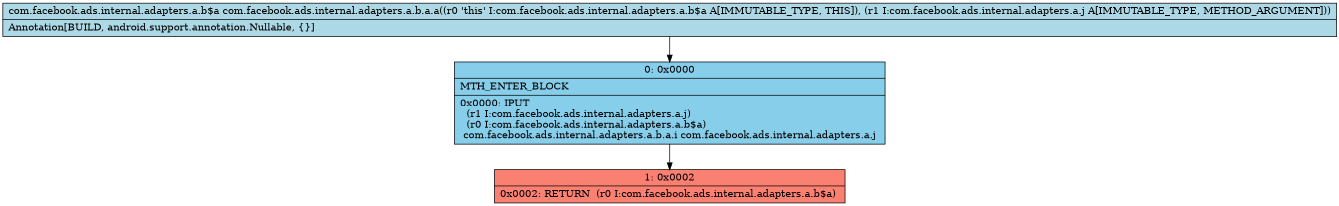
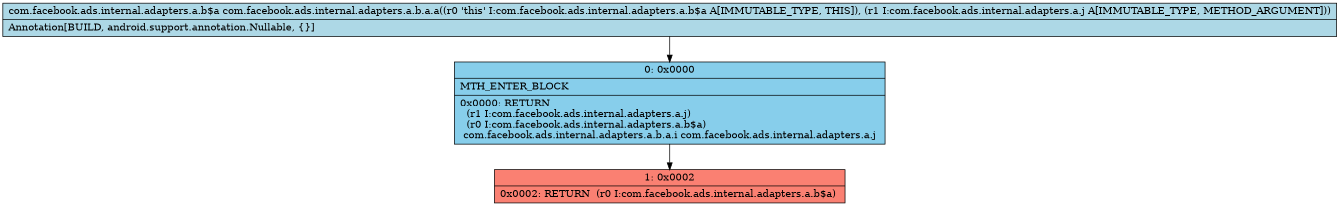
node "0: 0x0000": text "0x0000: IPUT" -> "0x0000: RETURN"
